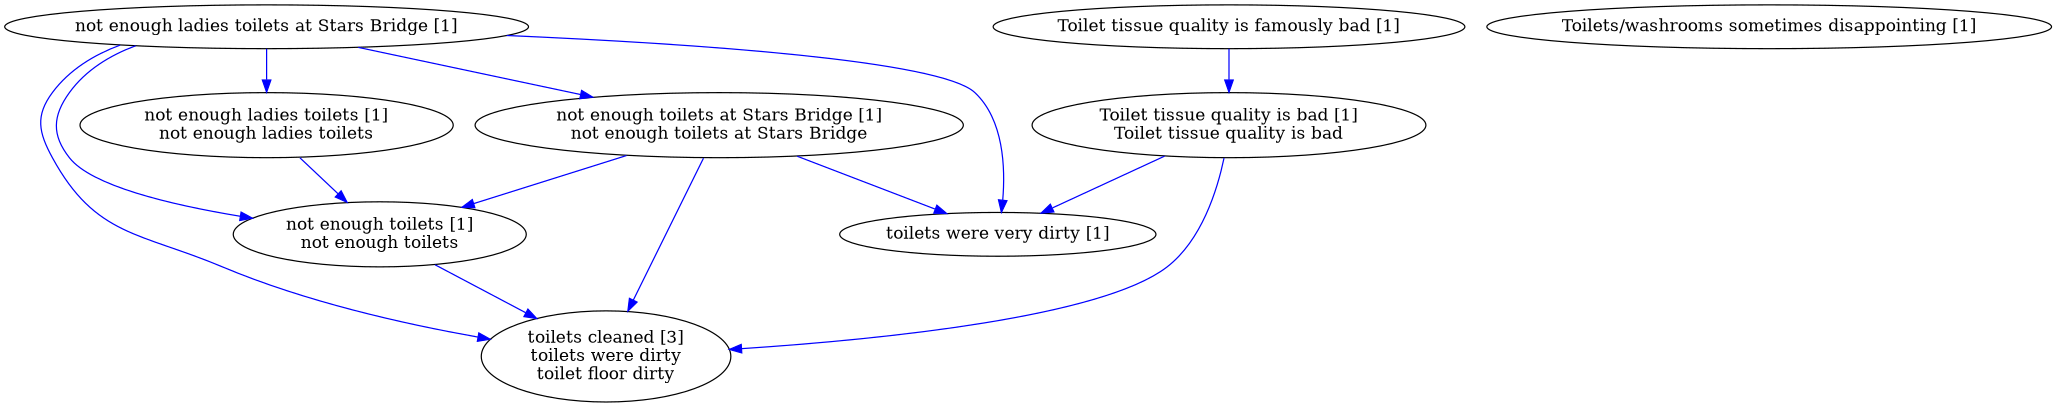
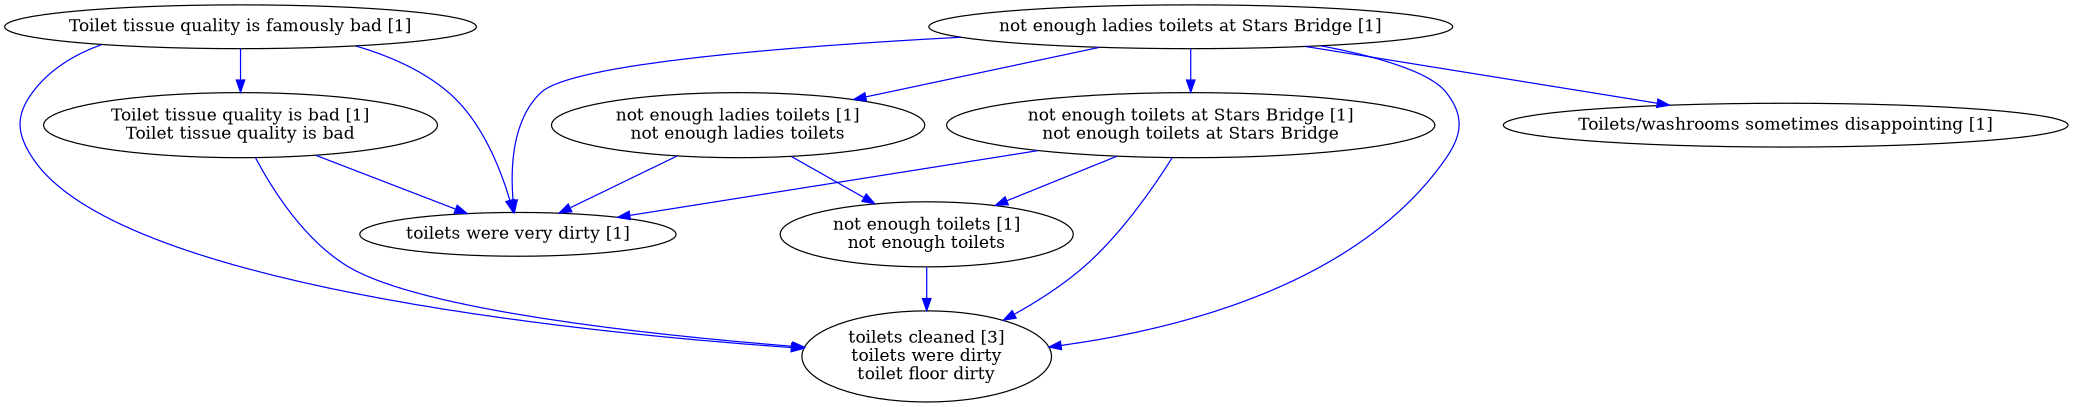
edge "Toilet tissue quality is famously bad [1]" -> "toilets were very dirty [1]": added
edge "not enough ladies toilets at Stars Bridge [1]" -> "not enough toilets [1] not enough toilets": now "not enough ladies toilets at Stars Bridge [1]" -> "Toilets/washrooms sometimes disappointing [1]"
edge "not enough ladies toilets [1] not enough ladies toilets" -> "toilets were very dirty [1]": added
edge "Toilet tissue quality is famously bad [1]" -> "toilets cleaned [3] toilets were dirty toilet floor dirty": added
